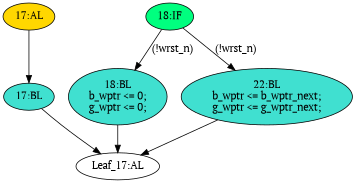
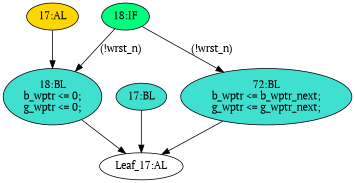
edge "17:AL" -> "17:BL": now "17:AL" -> "18:BL b_wptr <= 0; g_wptr <= 0;"
node "22:BL b_wptr <= b_wptr_next; g_wptr <= g_wptr_next;": label "22:BL b_wptr <= b_wptr_next; g_wptr <= g_wptr_next;" -> "72:BL b_wptr <= b_wptr_next; g_wptr <= g_wptr_next;"
